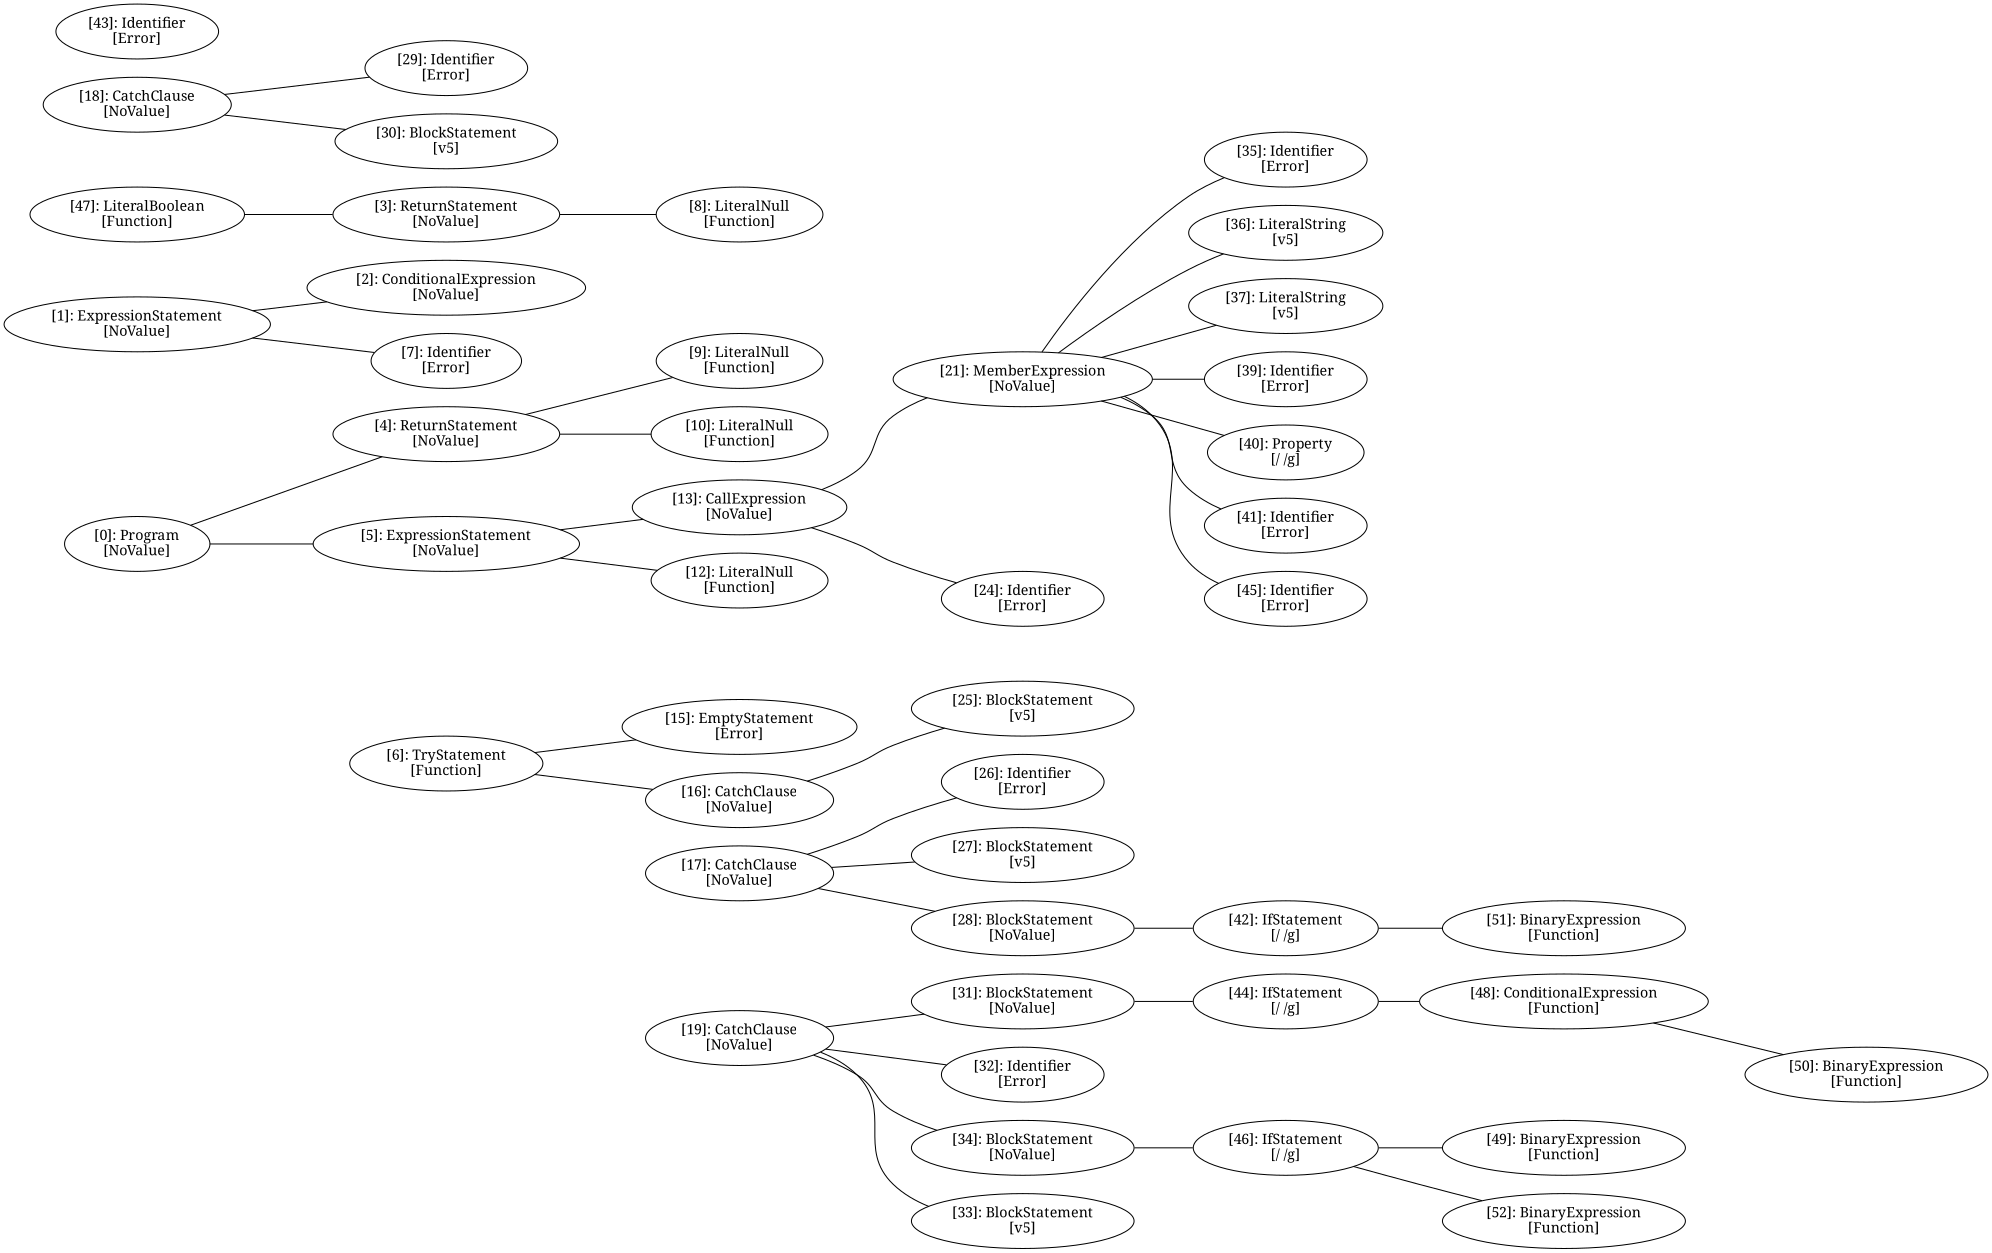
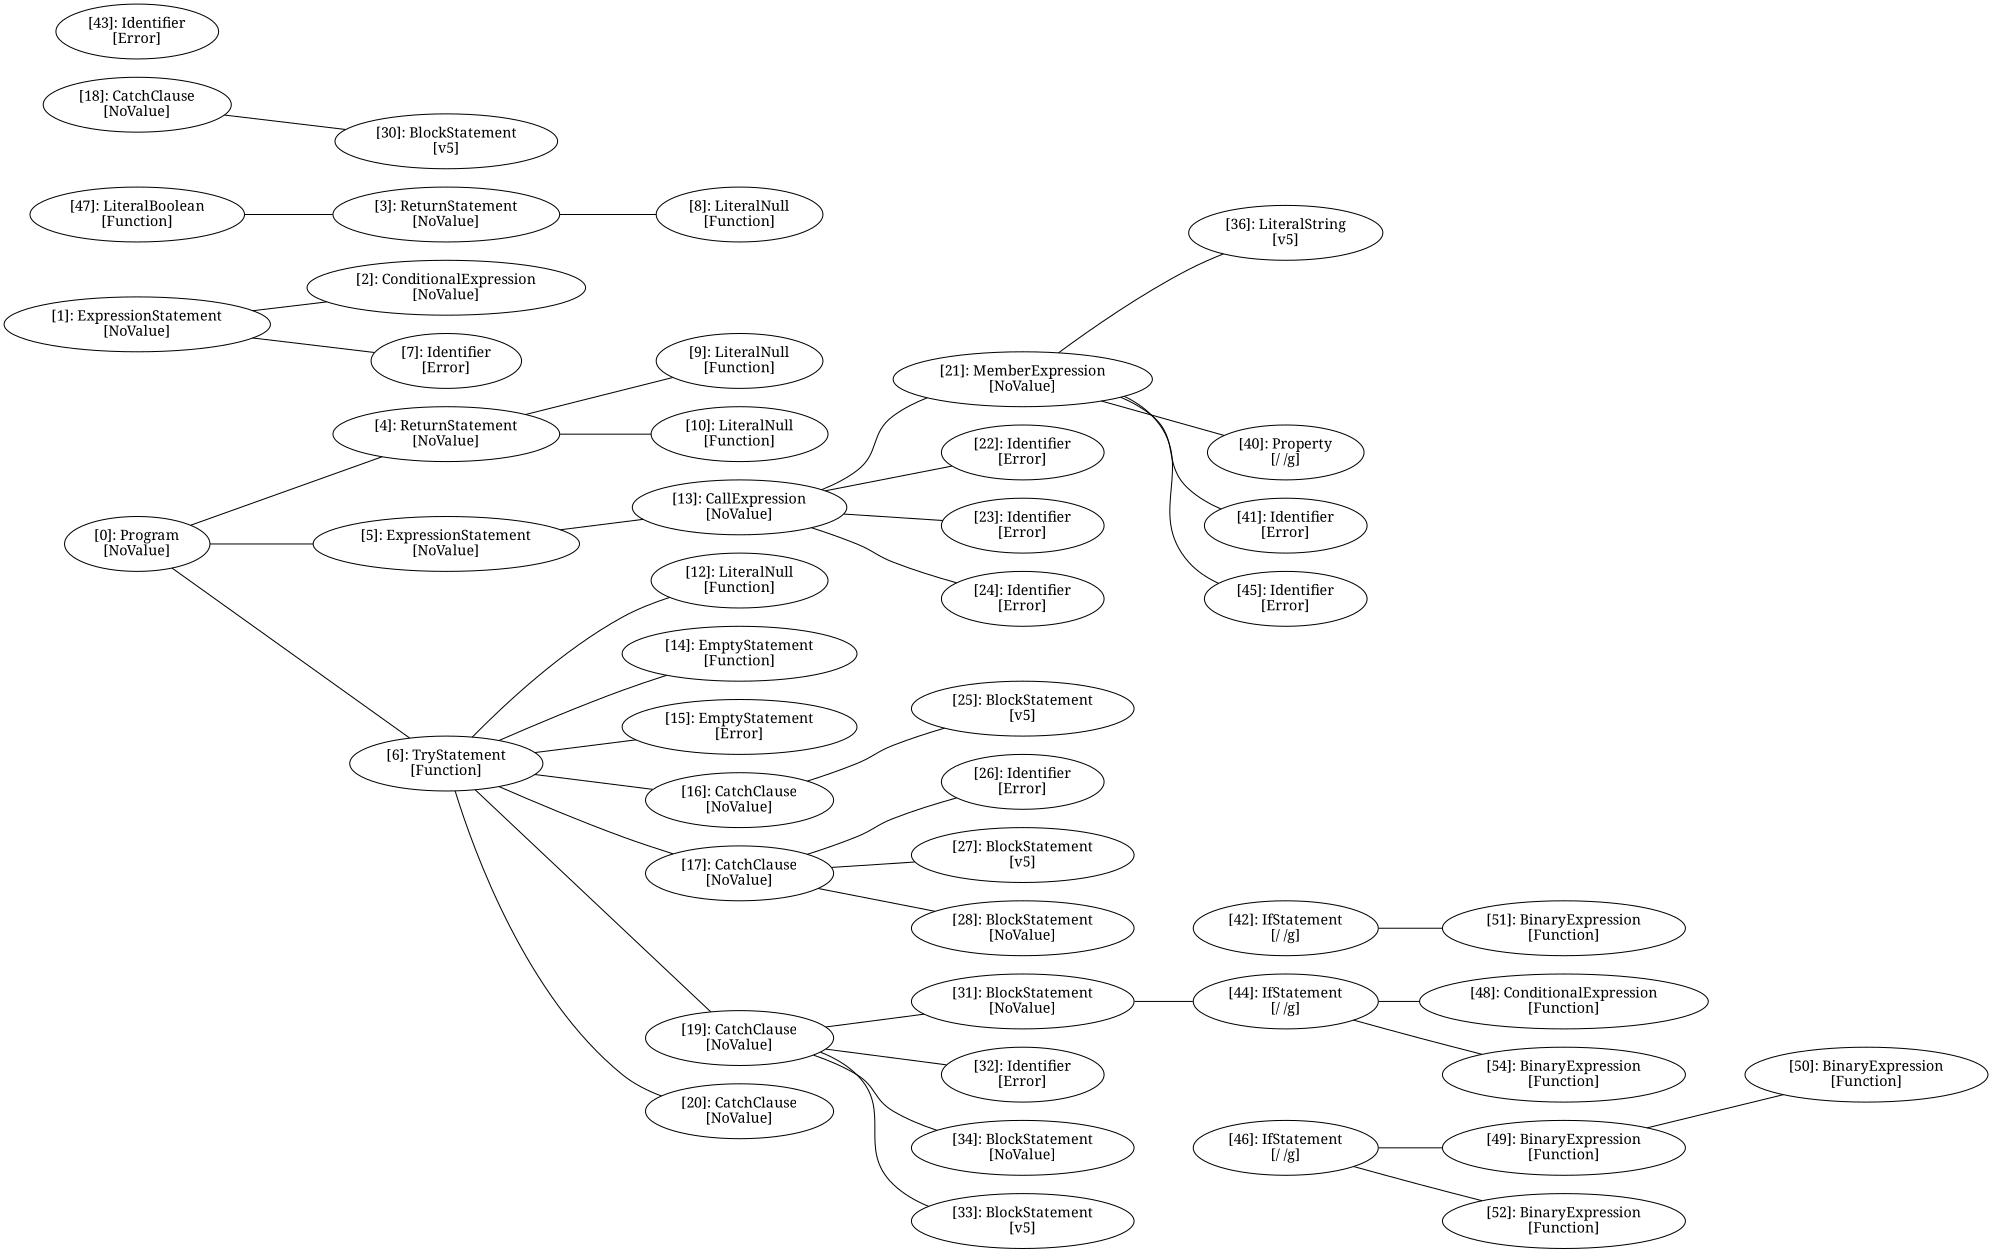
node "[29]: Identifier [Error]": removed
node "[35]: Identifier [Error]": removed
node "[37]: LiteralString [v5]": removed
node "[39]: Identifier [Error]": removed
node "[22]: Identifier [Error]": added
node "[23]: Identifier [Error]": added
edge "[5]: ExpressionStatement [NoValue]" -- "[12]: LiteralNull [Function]": now "[6]: TryStatement [Function]" -- "[12]: LiteralNull [Function]"
edge "[0]: Program [NoValue]" -- "[6]: TryStatement [Function]": added
node "[14]: EmptyStatement [Function]": added
edge "[6]: TryStatement [Function]" -- "[17]: CatchClause [NoValue]": added
edge "[6]: TryStatement [Function]" -- "[19]: CatchClause [NoValue]": added
edge "[28]: BlockStatement [NoValue]" -- "[42]: IfStatement [/ /g]": removed
edge "[48]: ConditionalExpression [Function]" -- "[50]: BinaryExpression [Function]": now "[49]: BinaryExpression [Function]" -- "[50]: BinaryExpression [Function]"
node "[54]: BinaryExpression [Function]": added
node "[20]: CatchClause [NoValue]": added
edge "[34]: BlockStatement [NoValue]" -- "[46]: IfStatement [/ /g]": removed
